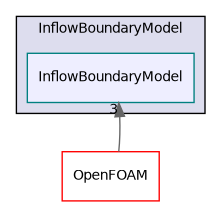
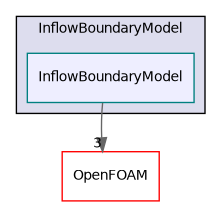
edge "OpenFOAM" -> "InflowBoundaryModel": reversed
